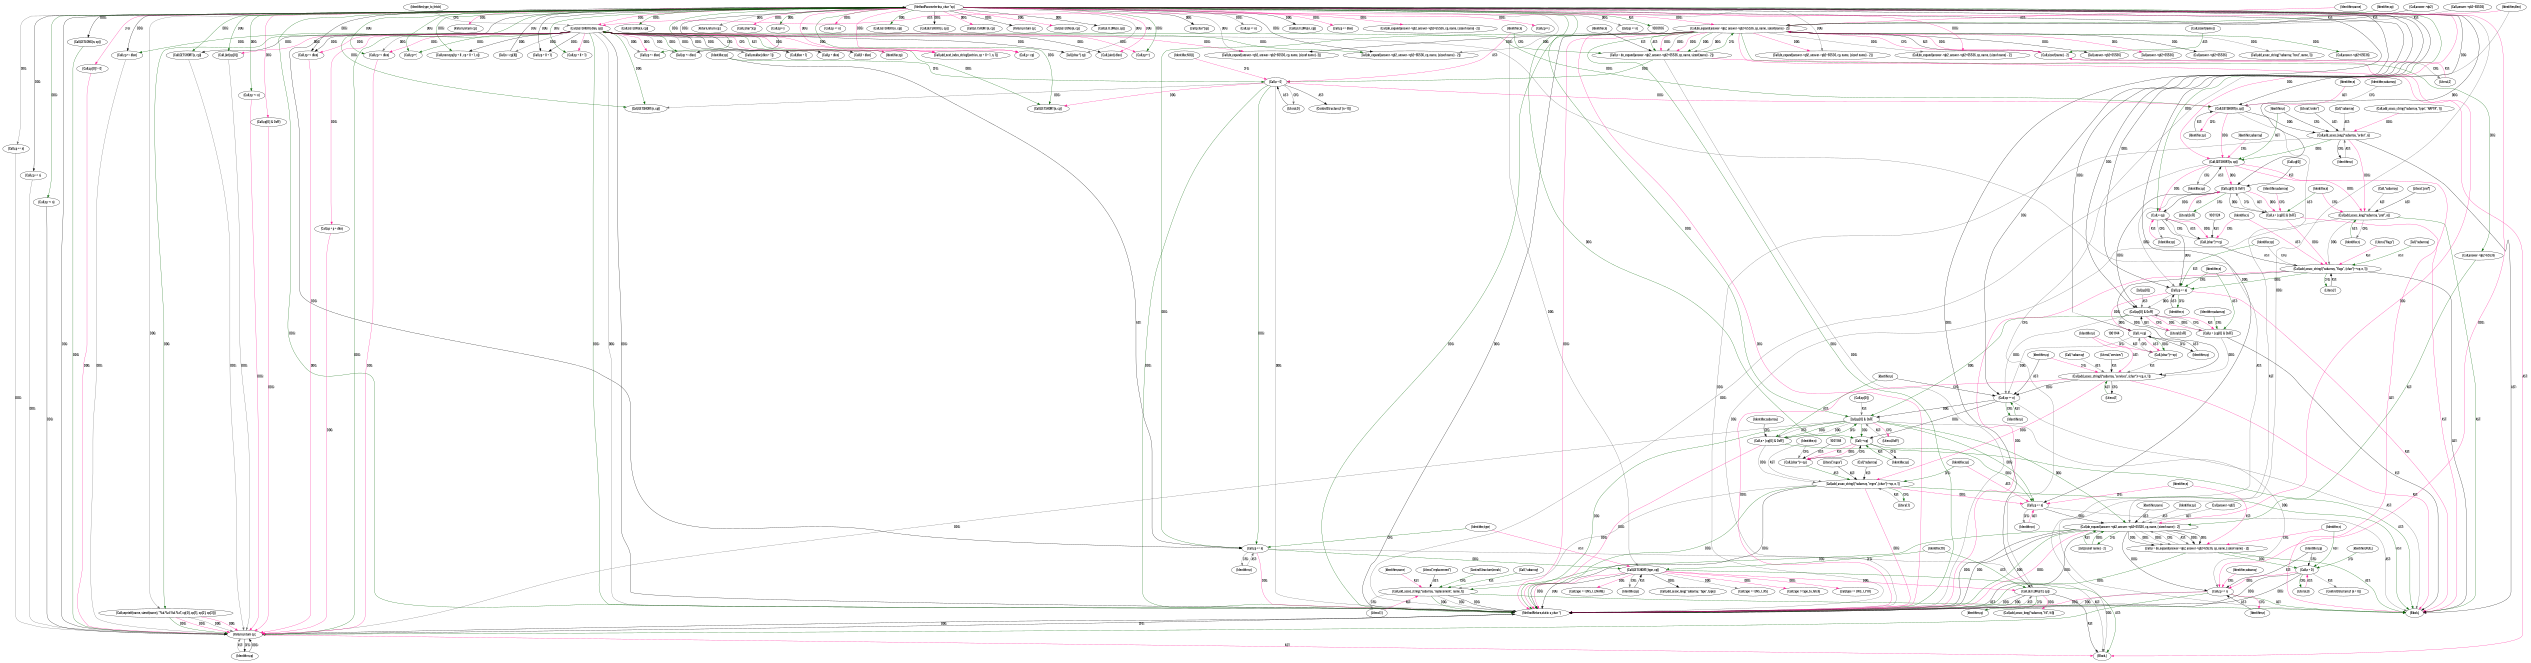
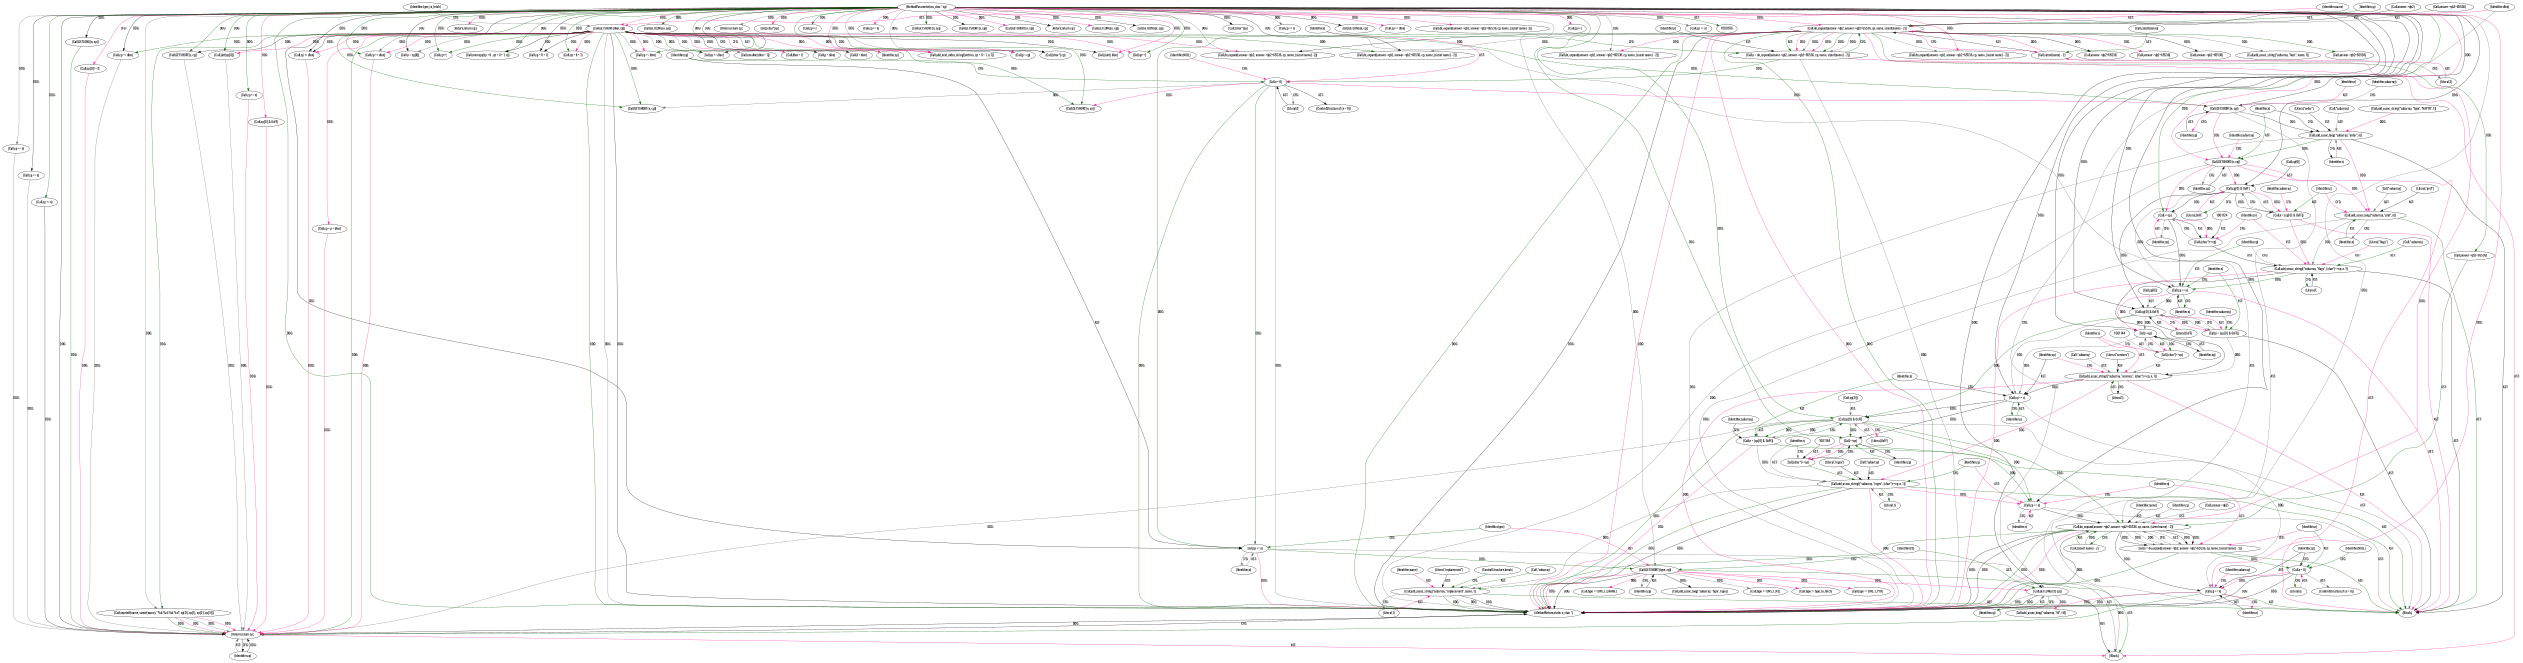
edge "(Call,n = cp[ll])" -> "(MethodParameterIn,u_char *cp)": reversed
edge "(Call,GETSHORT(dlen, cp))" -> "(Call,dlen + 1)": color black -> deeppink
edge "(MethodParameterIn,u_char *cp)" -> "(Call,p = cp)": color deeppink -> gray40
